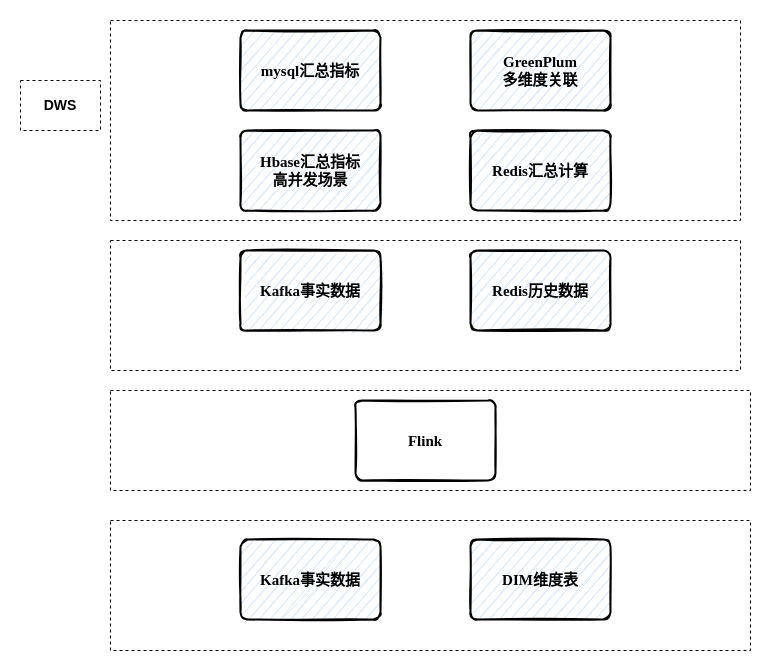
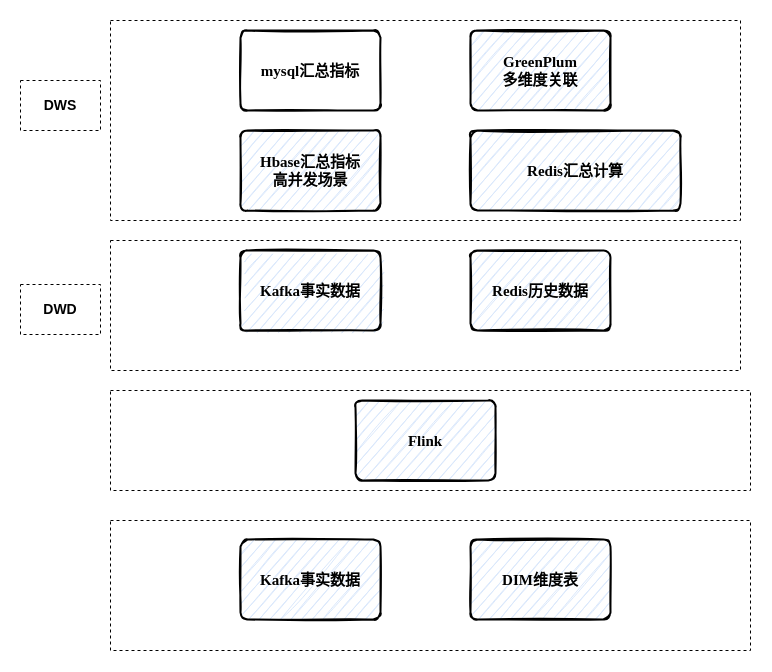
node "mysql汇总指标": fillcolor #dae8fc -> #ffffff
node "Redis汇总计算": size 140x80 -> 210x80
node "DWD": added
node "Flink": fillcolor #ffffff -> #dae8fc
